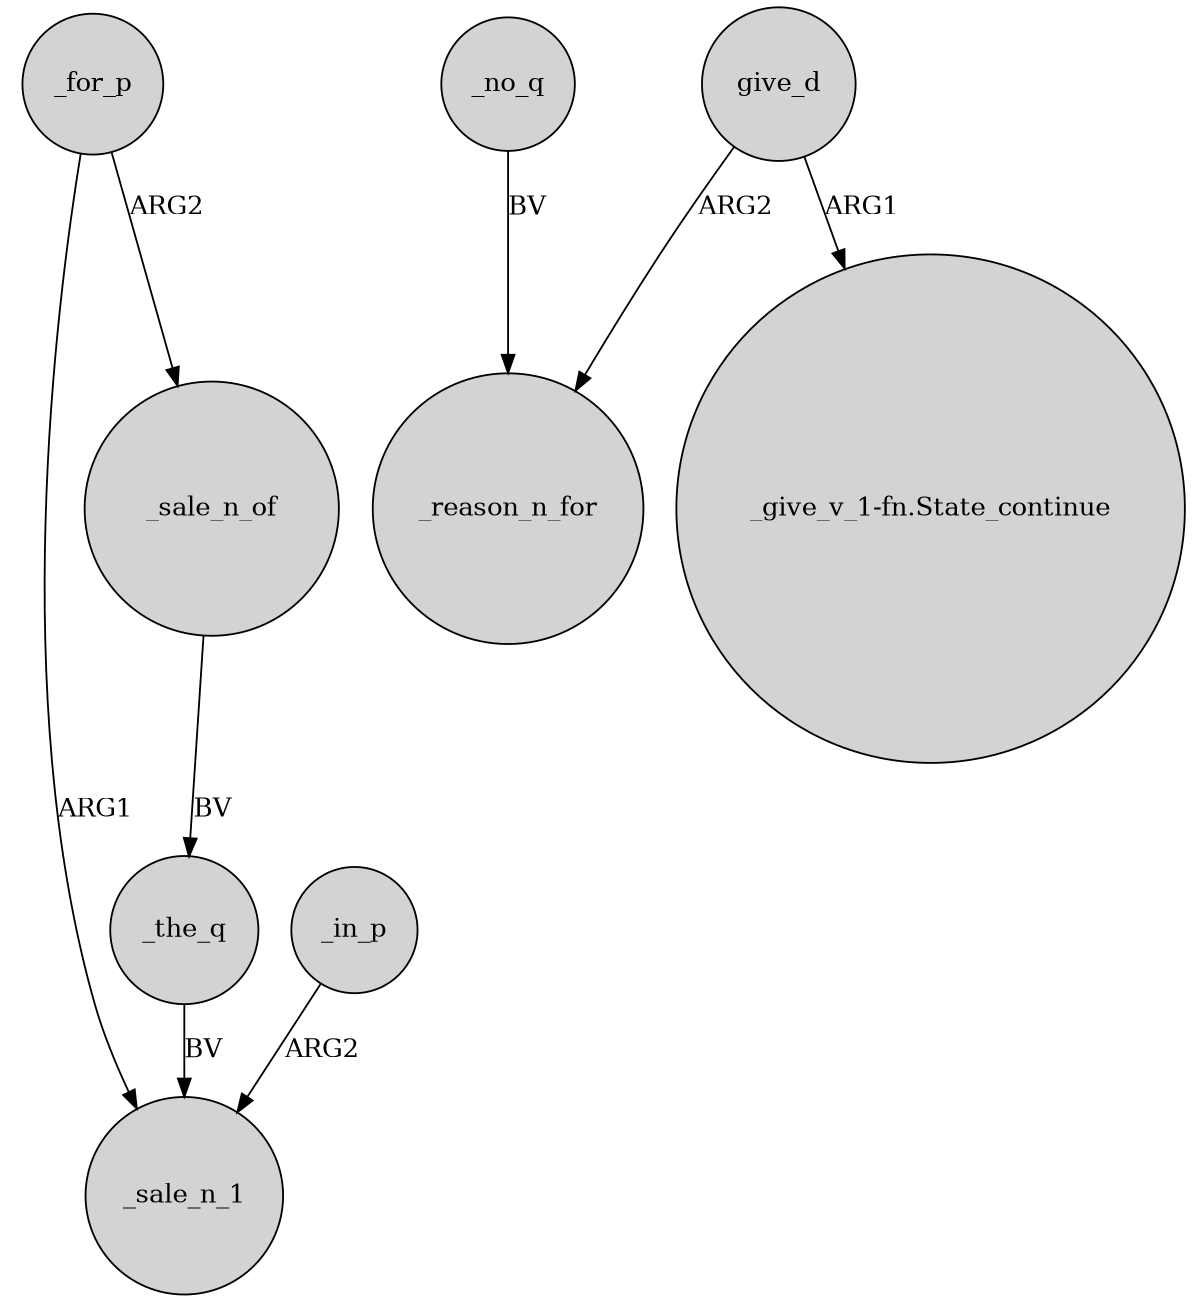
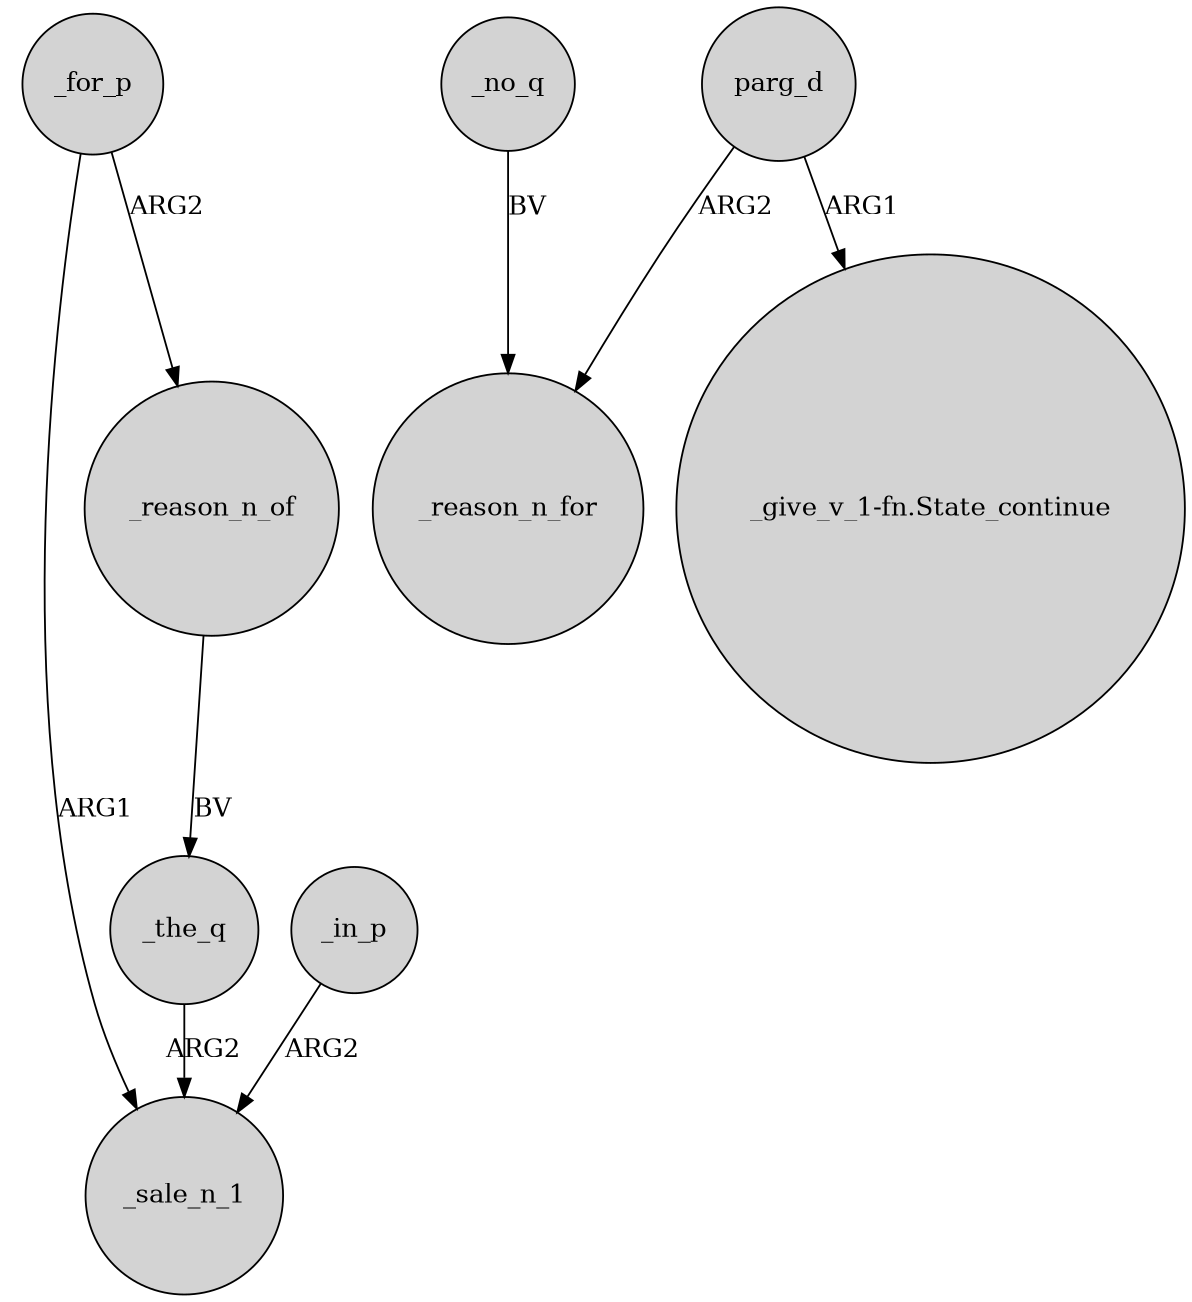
node "give_d": label "give_d" -> "parg_d"
node "_sale_n_of": label "_sale_n_of" -> "_reason_n_of"
edge "_the_q" -> "_sale_n_1": label "BV" -> "ARG2"
